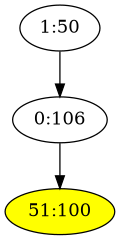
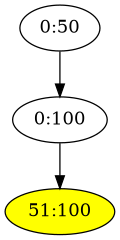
node "1:50": label "1:50" -> "0:50"
node "0:106": label "0:106" -> "0:100"
